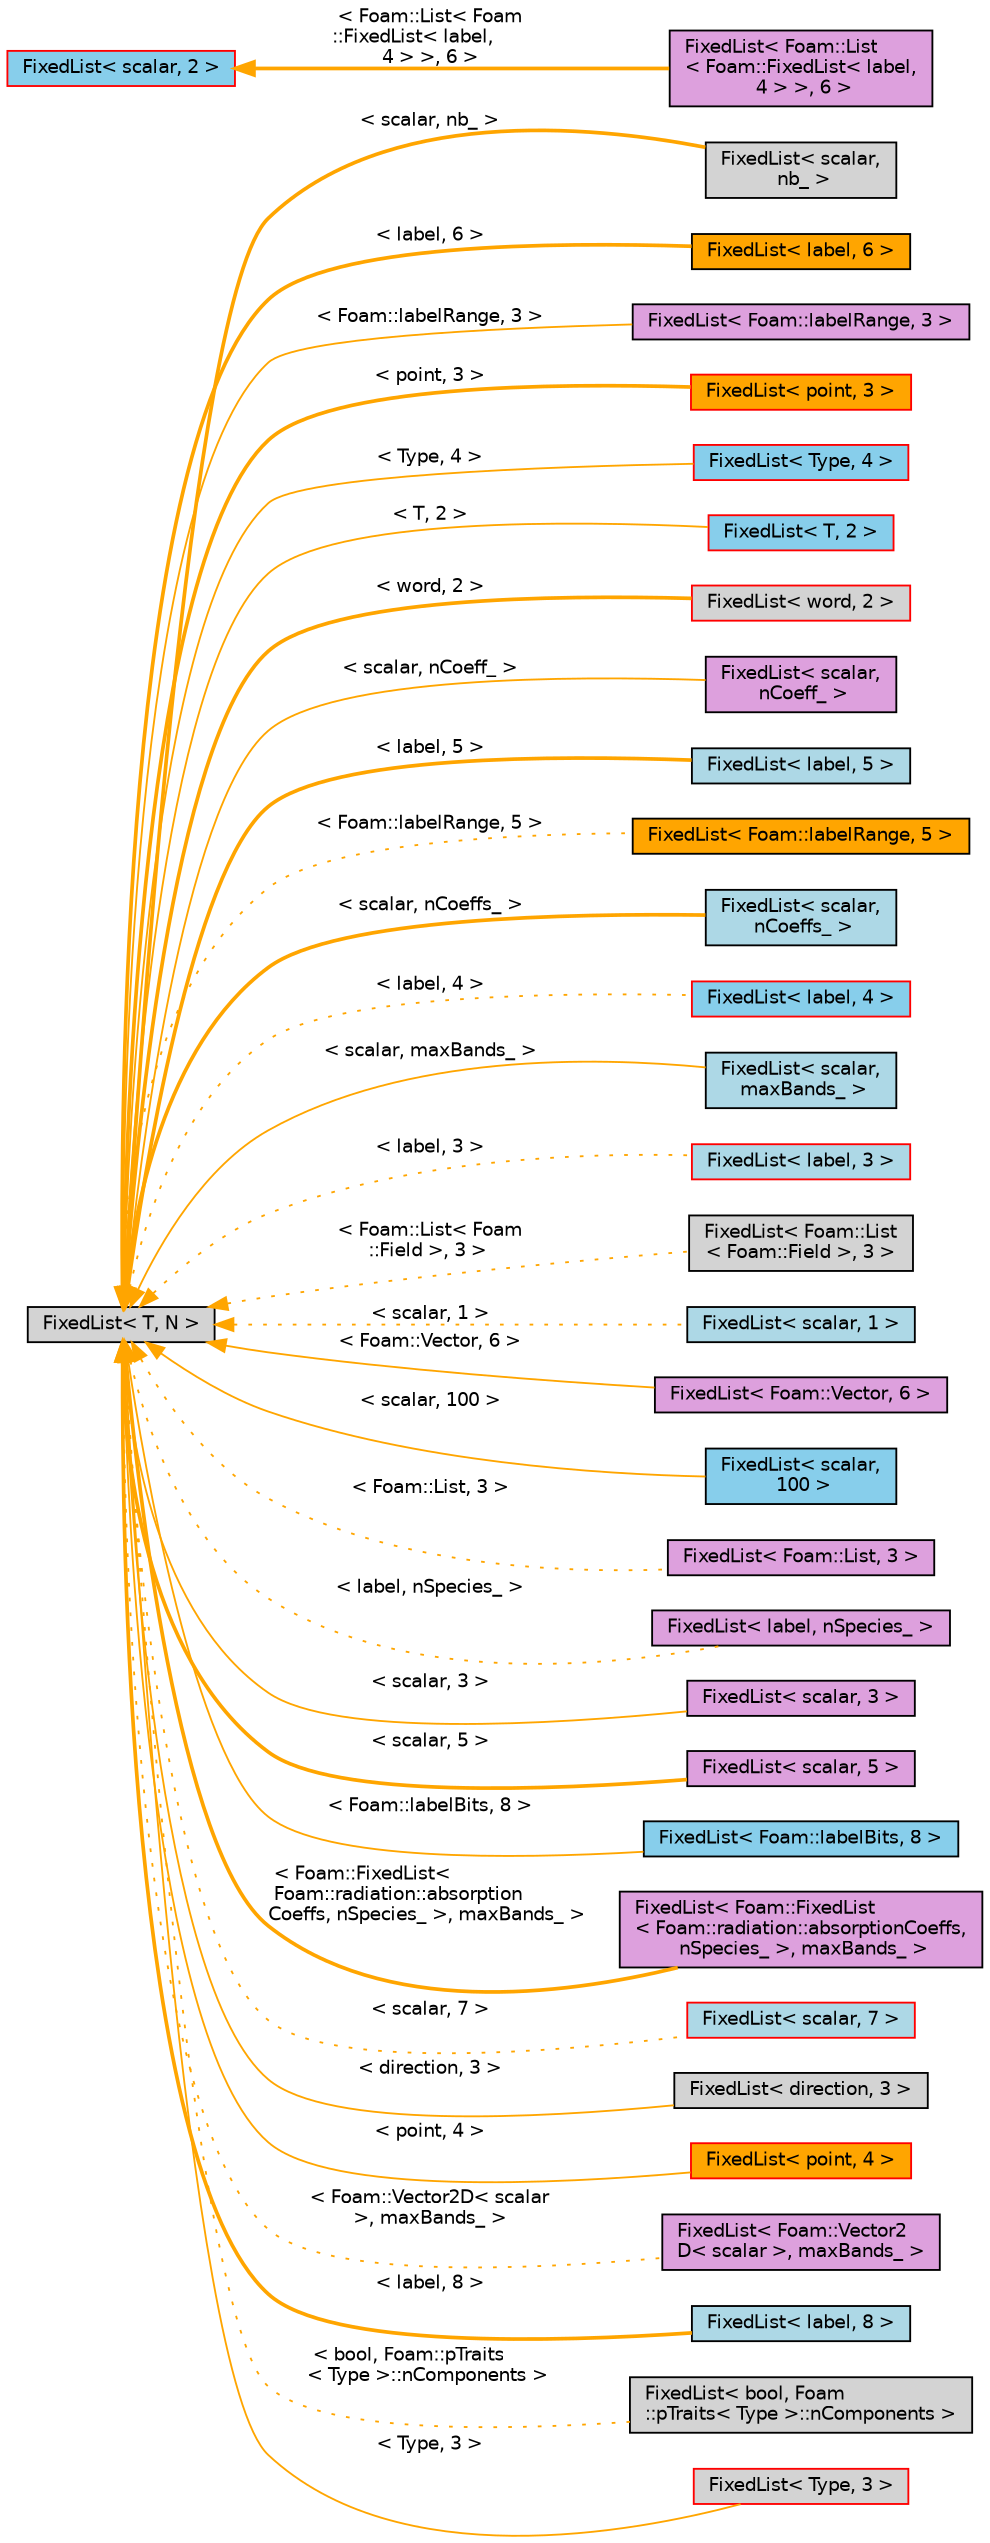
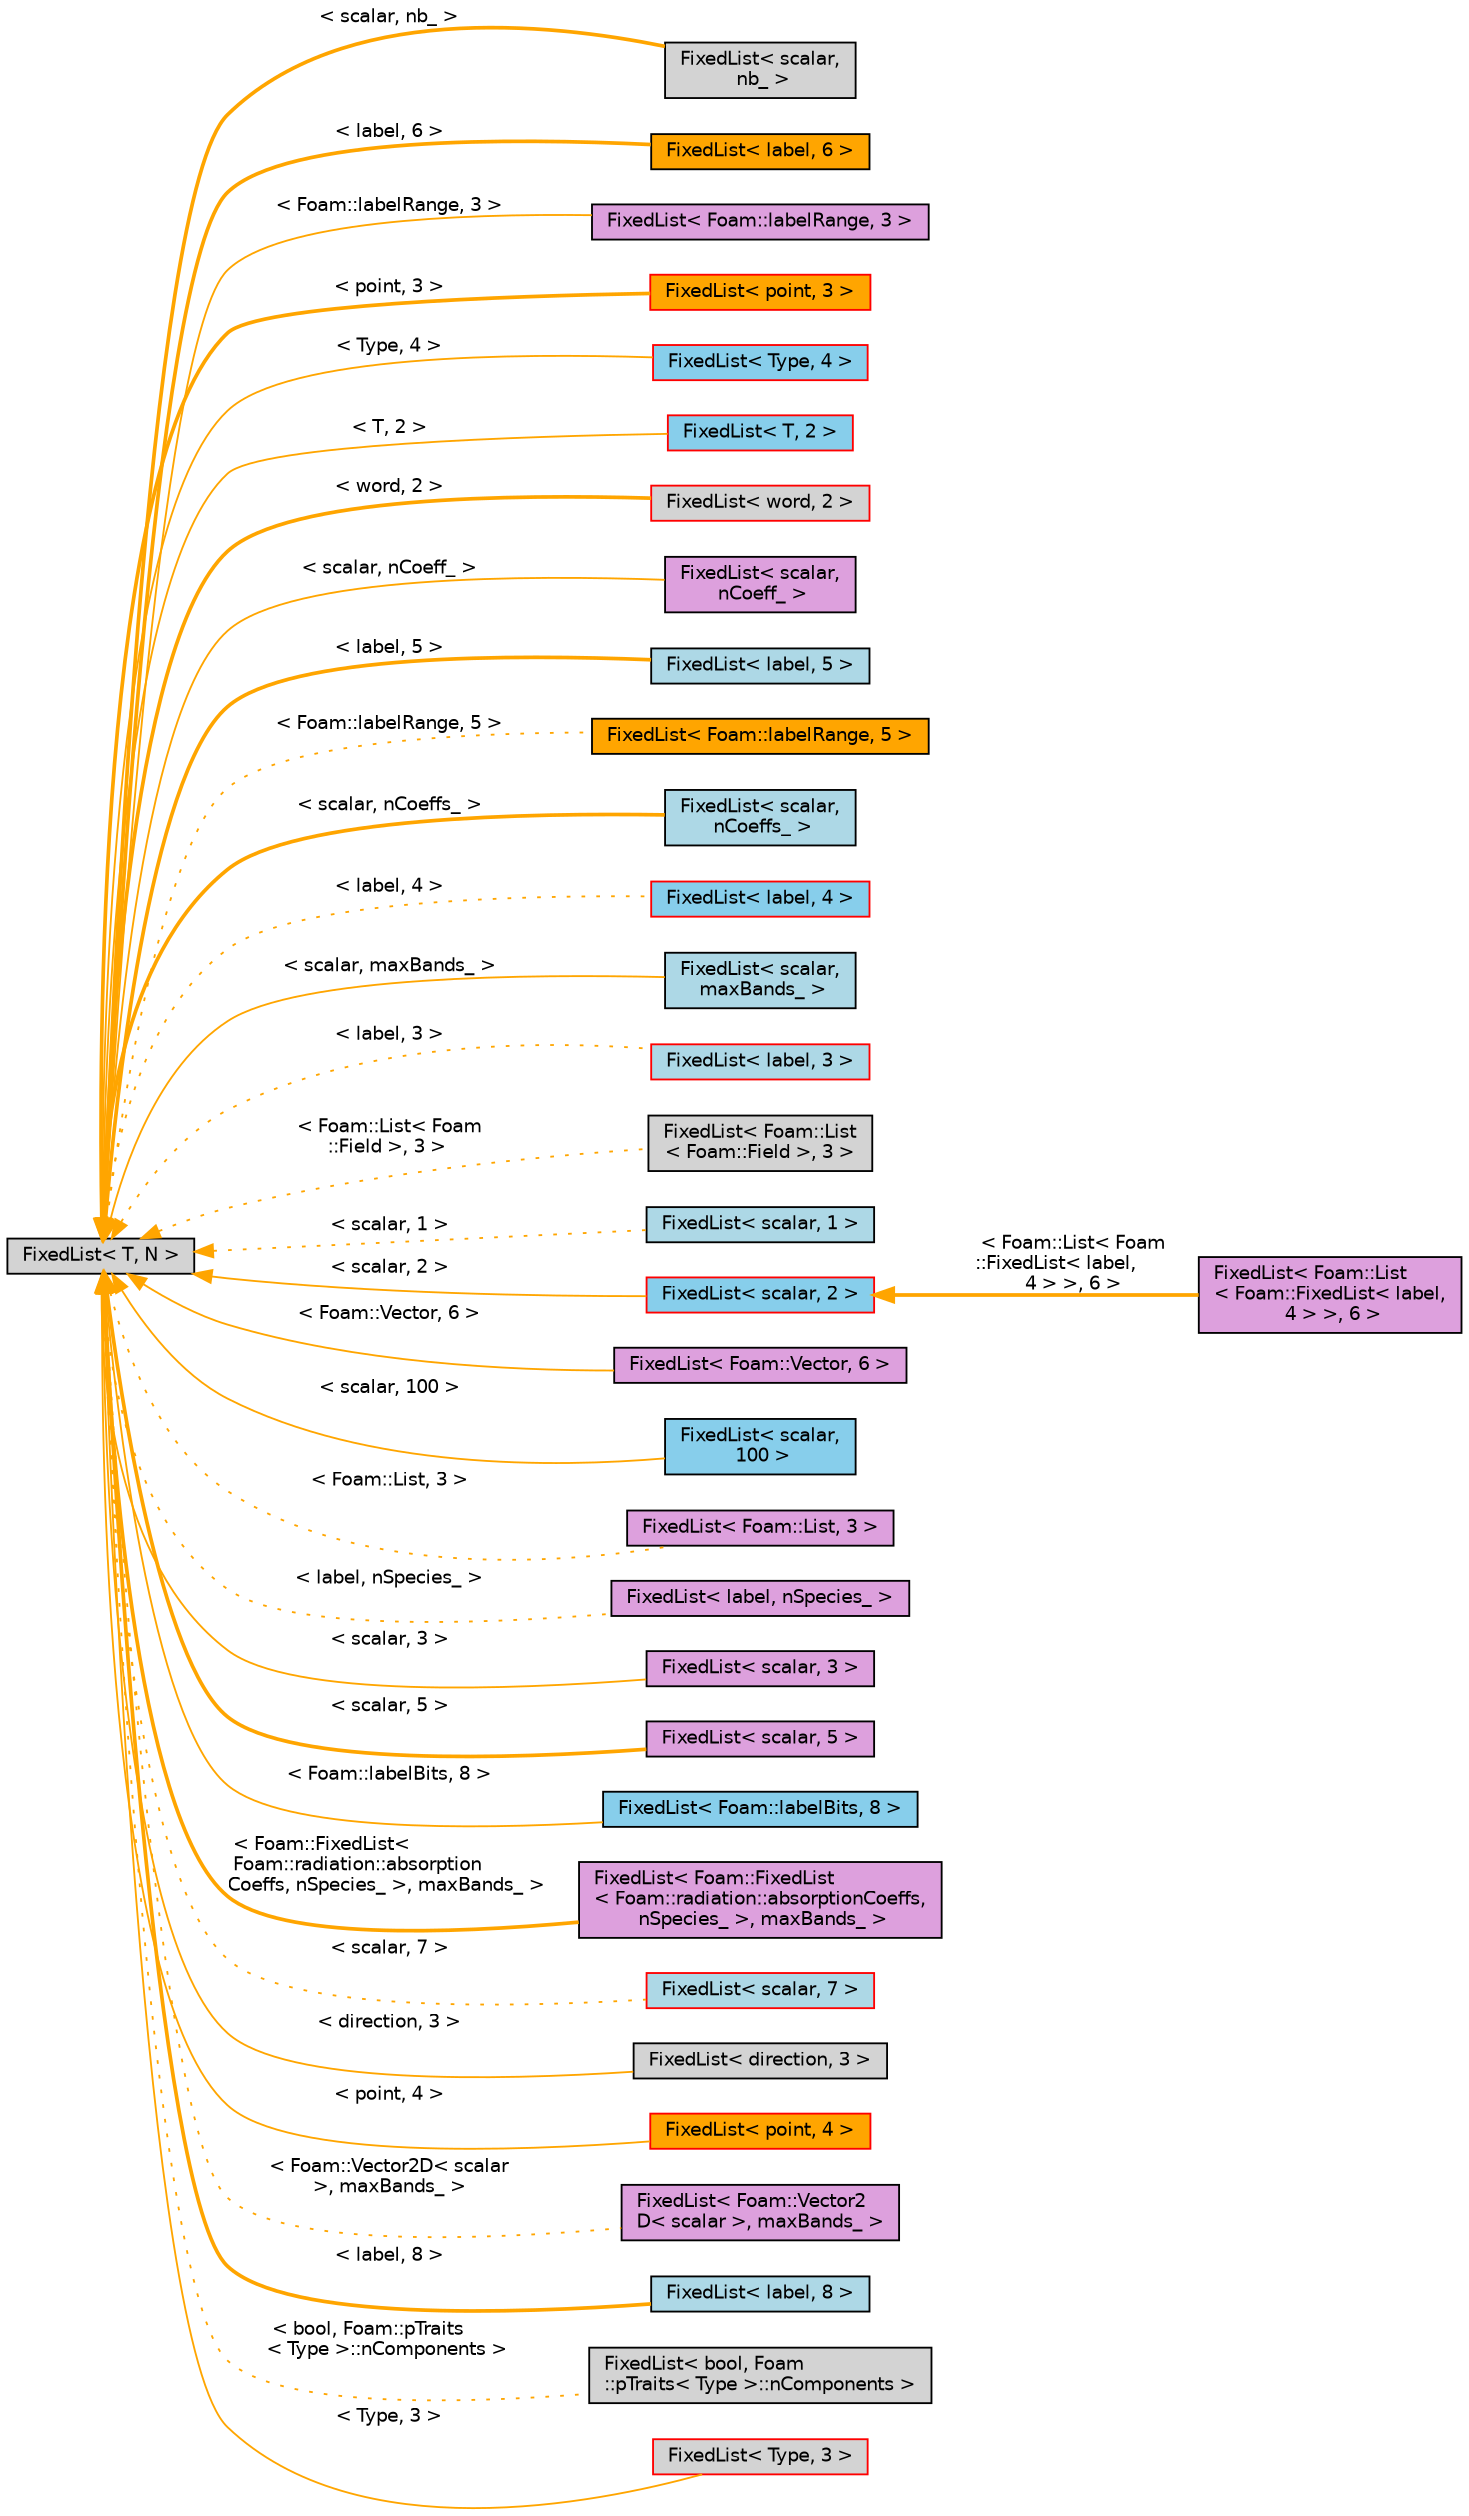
edge "FixedList< scalar, 2 >" -> "FixedList< T, N >": added, label "< scalar, 2 >"
